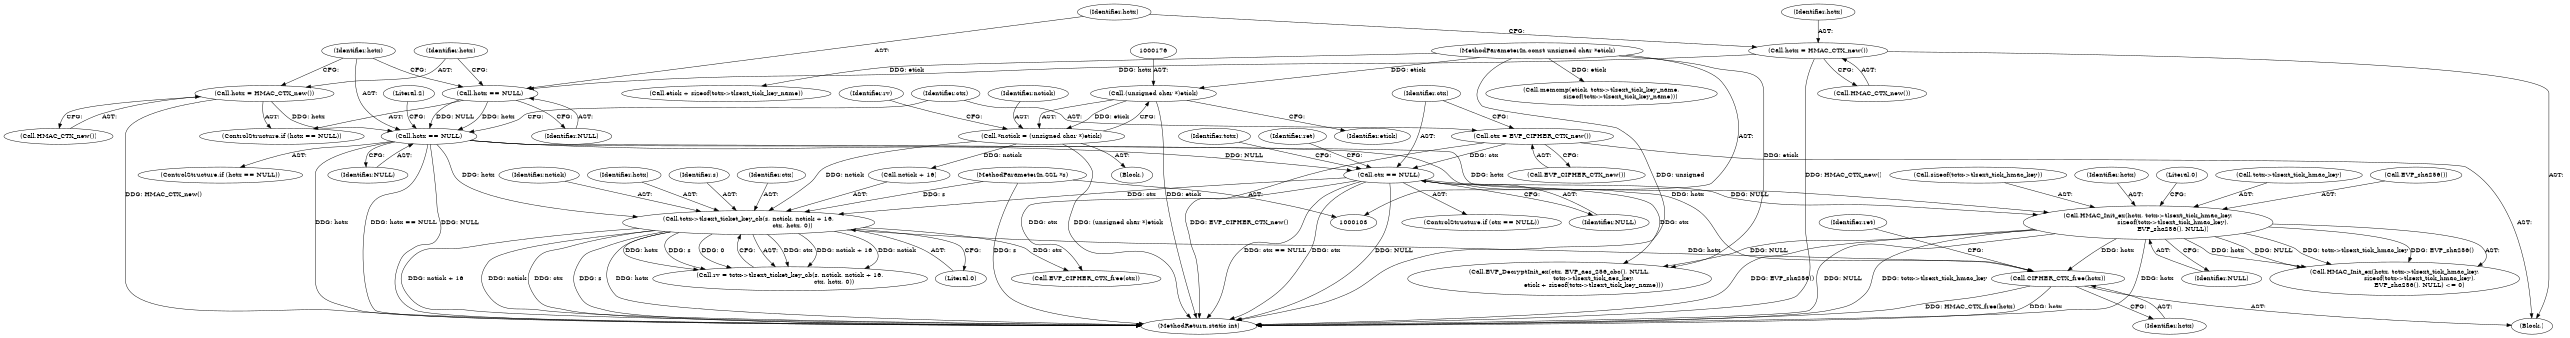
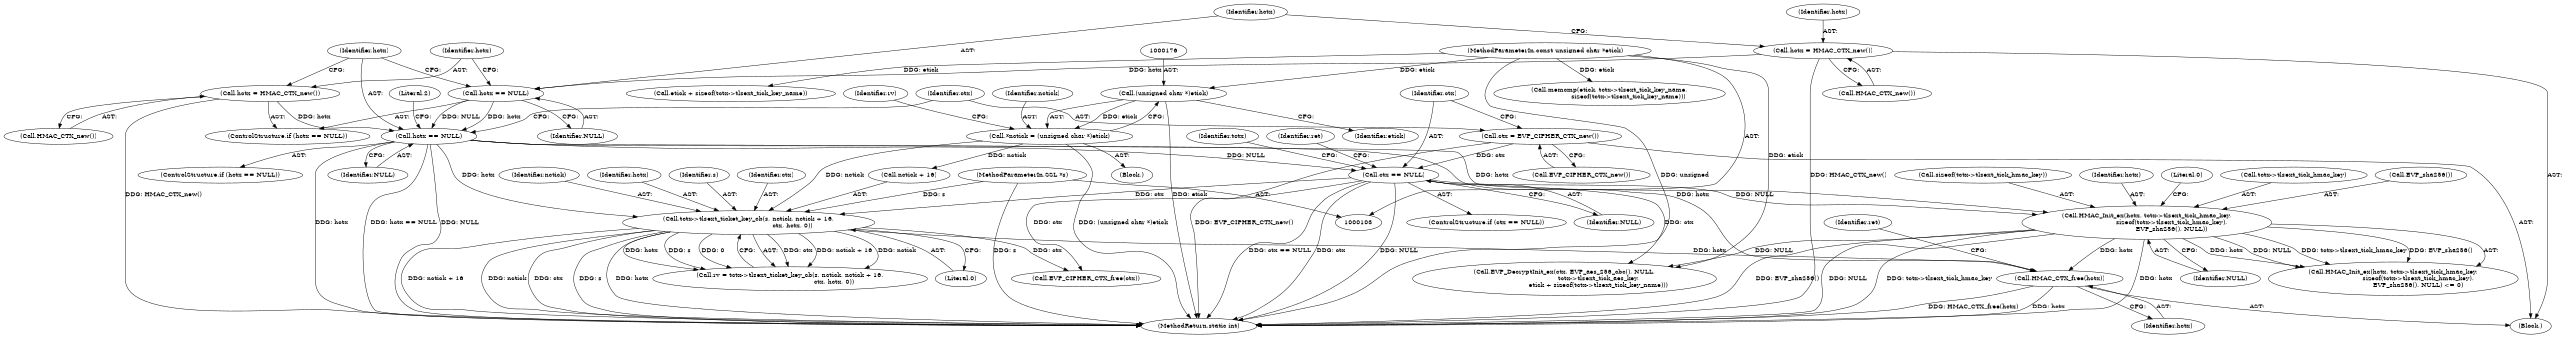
node "(Call,CIPHER_CTX_free(hctx))": label "(Call,CIPHER_CTX_free(hctx))" -> "(Call,HMAC_CTX_free(hctx))"
